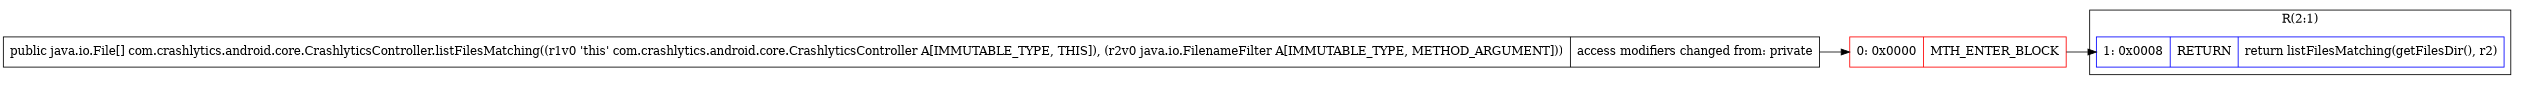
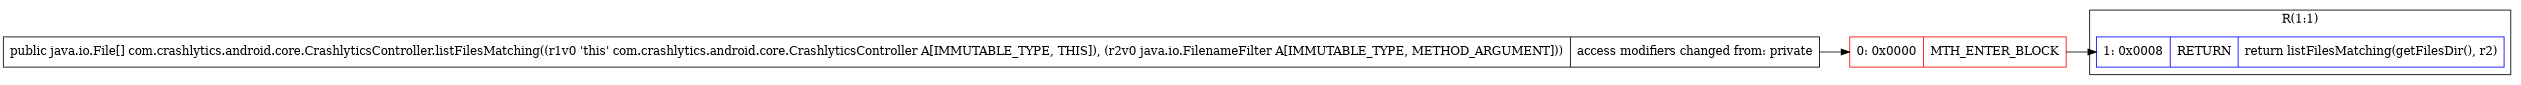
cluster "R(2:1)": label "R(2:1)" -> "R(1:1)"
